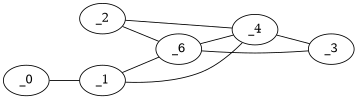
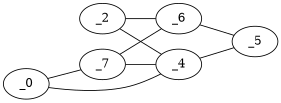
edge "_4" -- "_6": now "_4" -- "_0"
node "_3": label "_3" -> "_5"
node "_1": label "_1" -> "_7"
